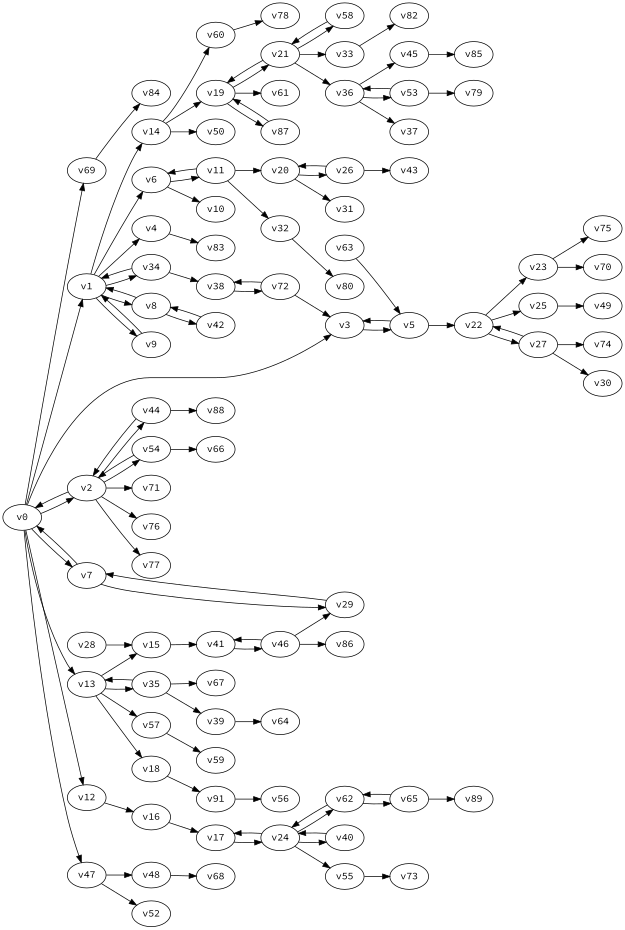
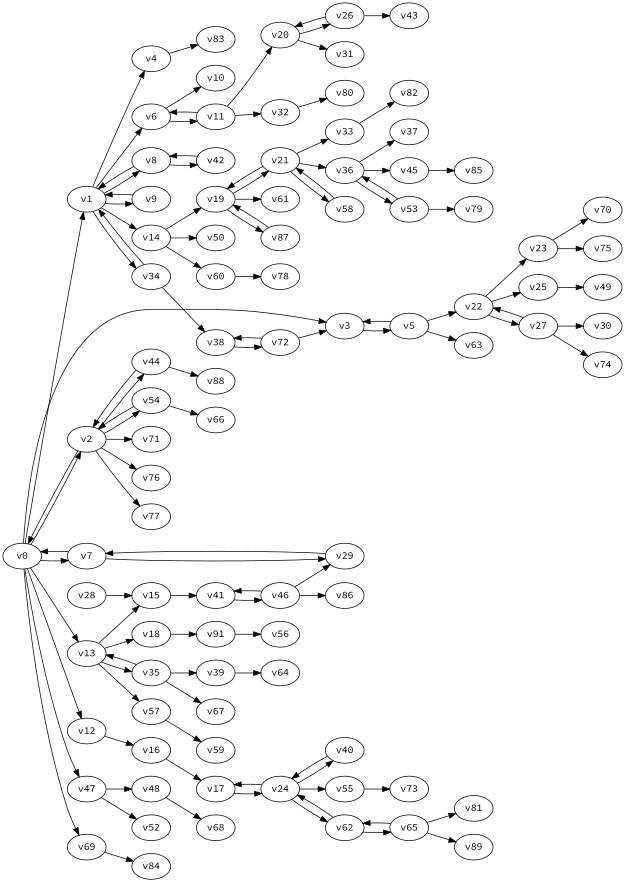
edge "v63" -> "v5": reversed
node "v81": added
